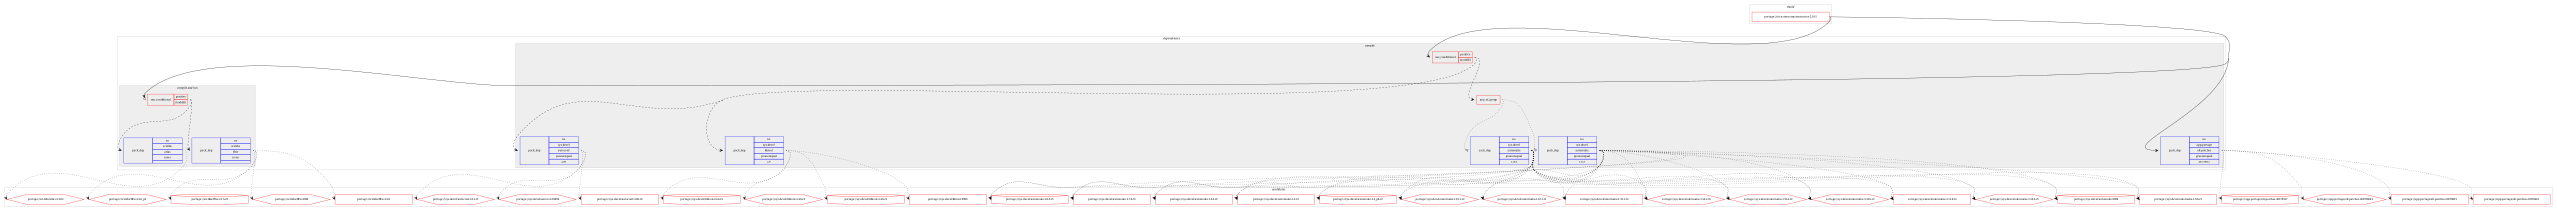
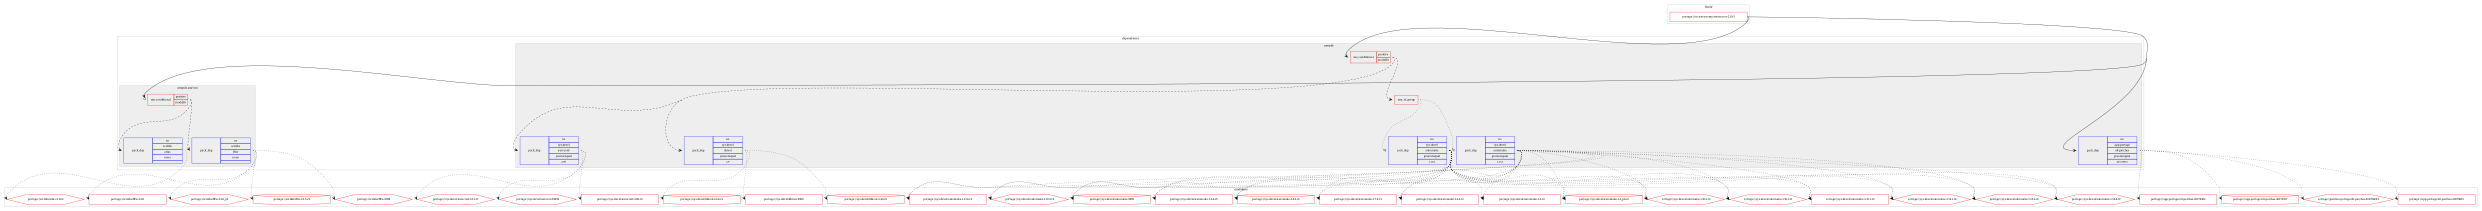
node "portage://sys-devel/libtool-2.4.6-r4": removed
node "portage://app-portage/elt-patches-20170826.1": label "portage://app-portage/elt-patches-20170826.1" -> "portage://patches-portage/elt-patches-20170826.1"
